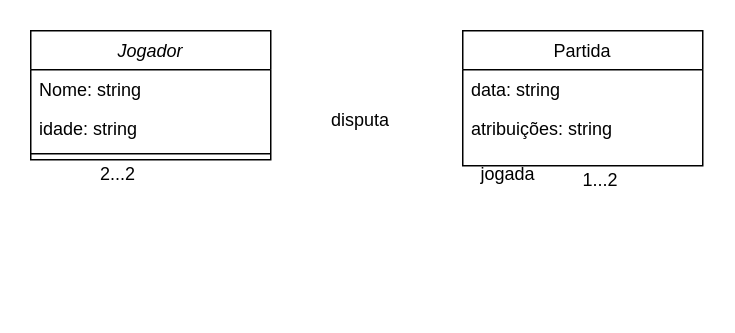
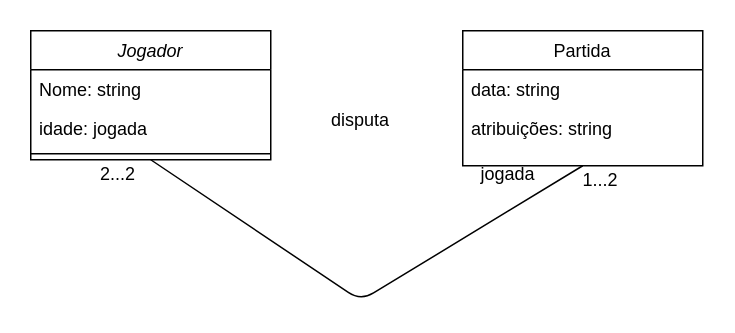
node "idade: string": label "idade: string" -> "idade: jogada"
edge "Jogador" -- "Partida": added
